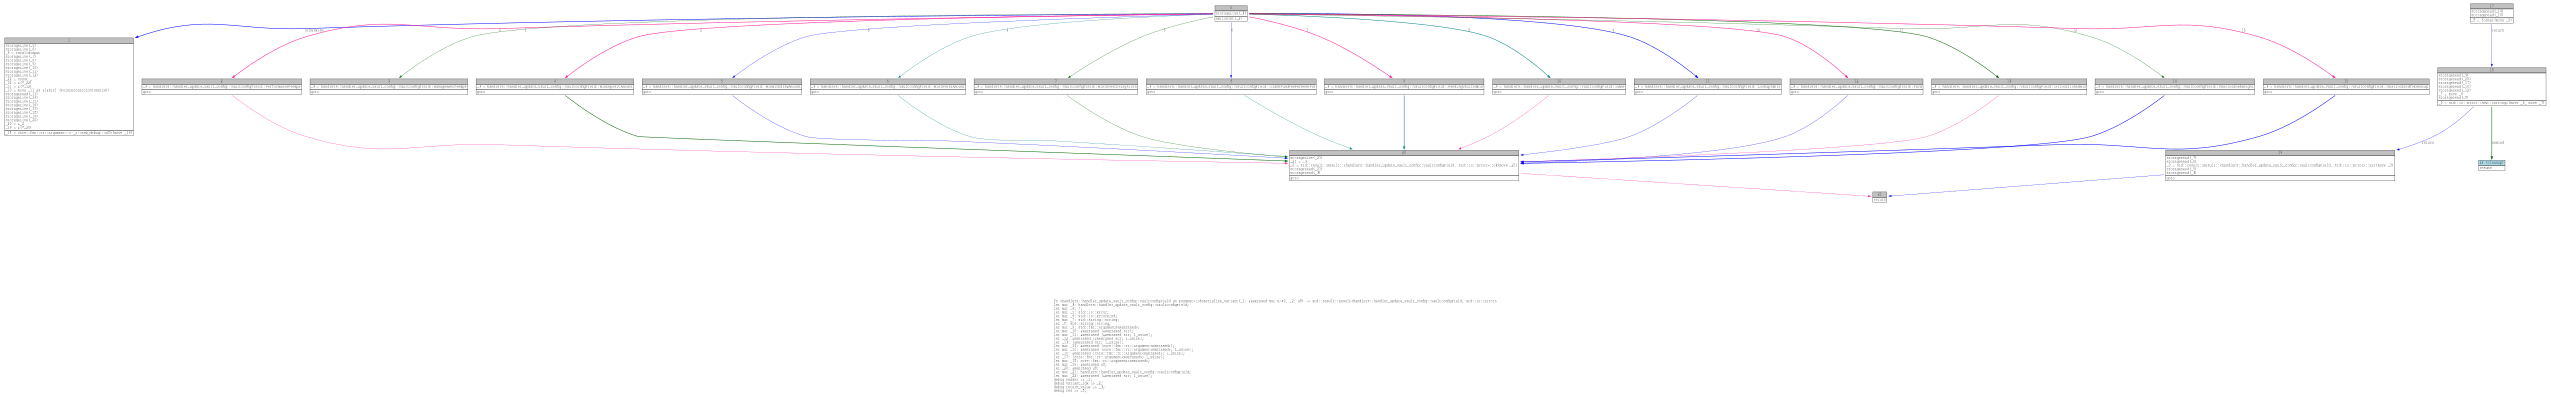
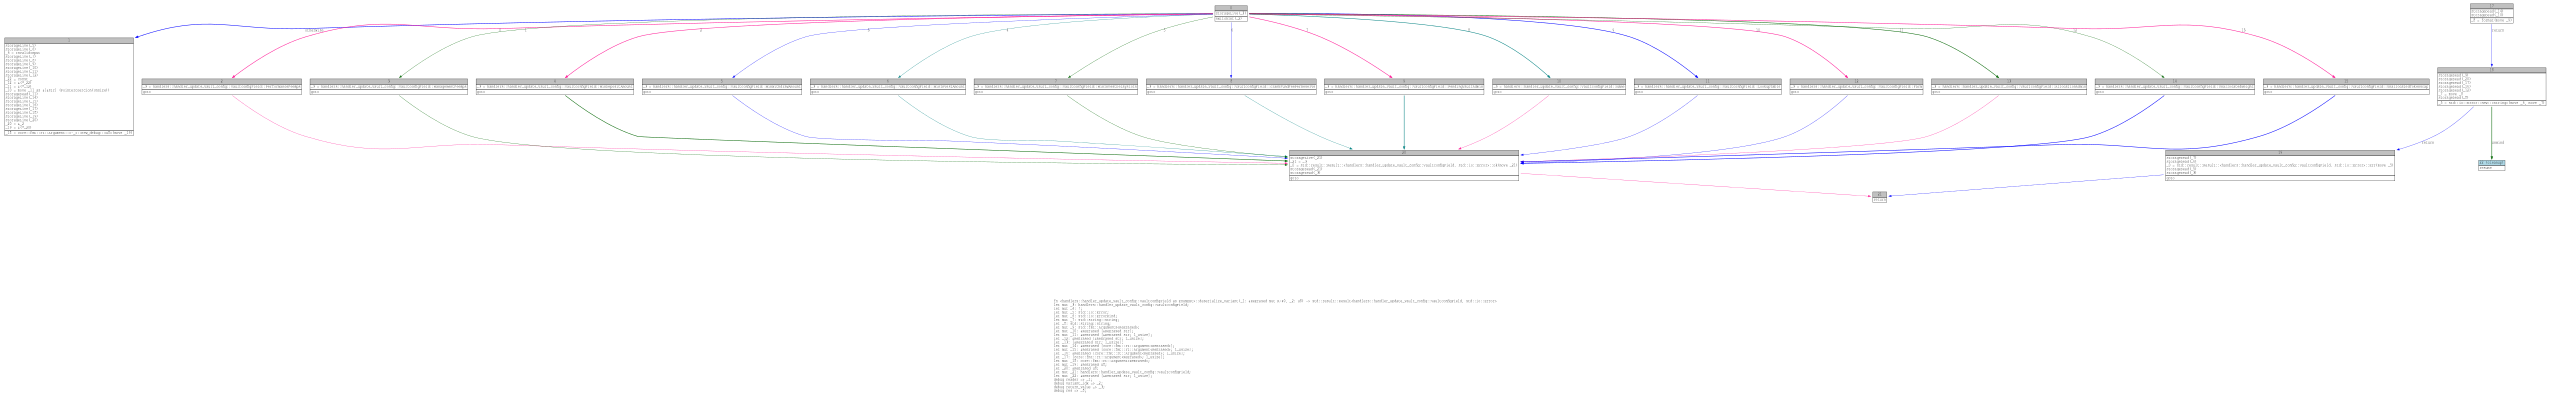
edge "3" -> "20": added
